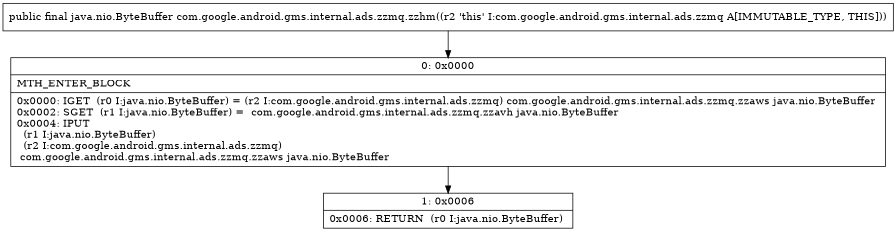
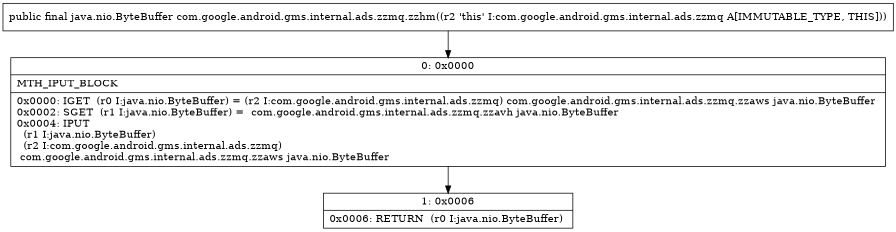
node "0: 0x0000": text "MTH_ENTER_BLOCK" -> "MTH_IPUT_BLOCK"
